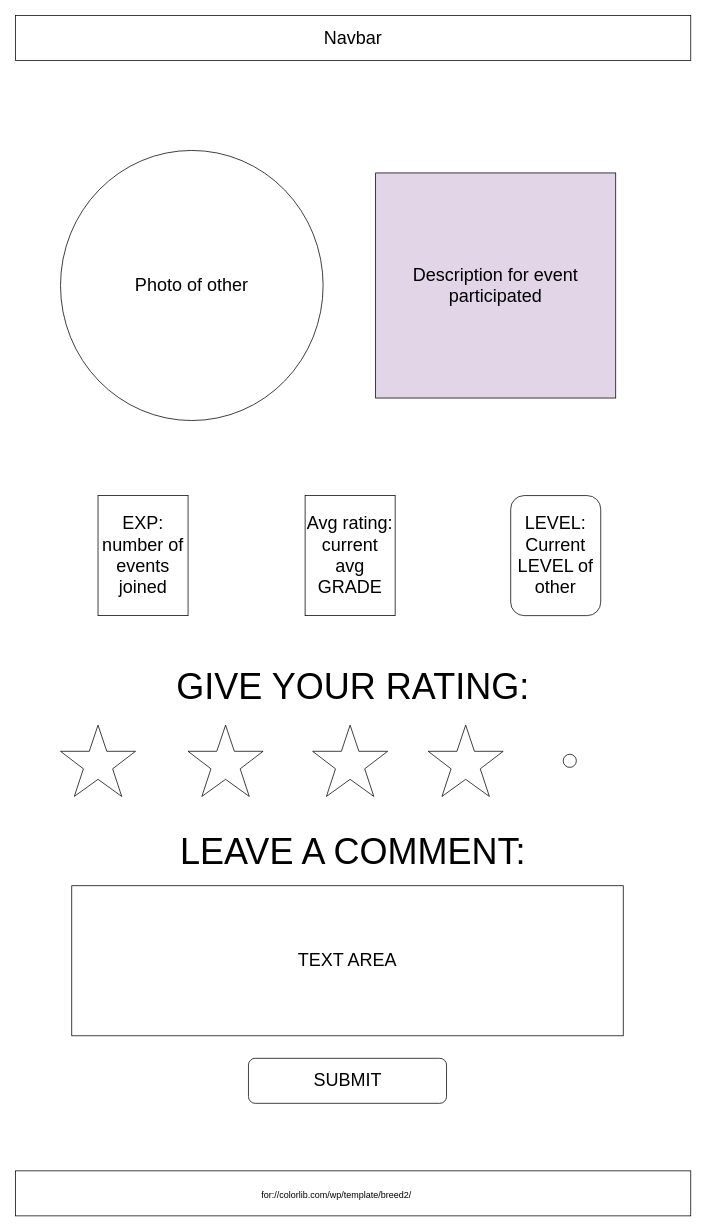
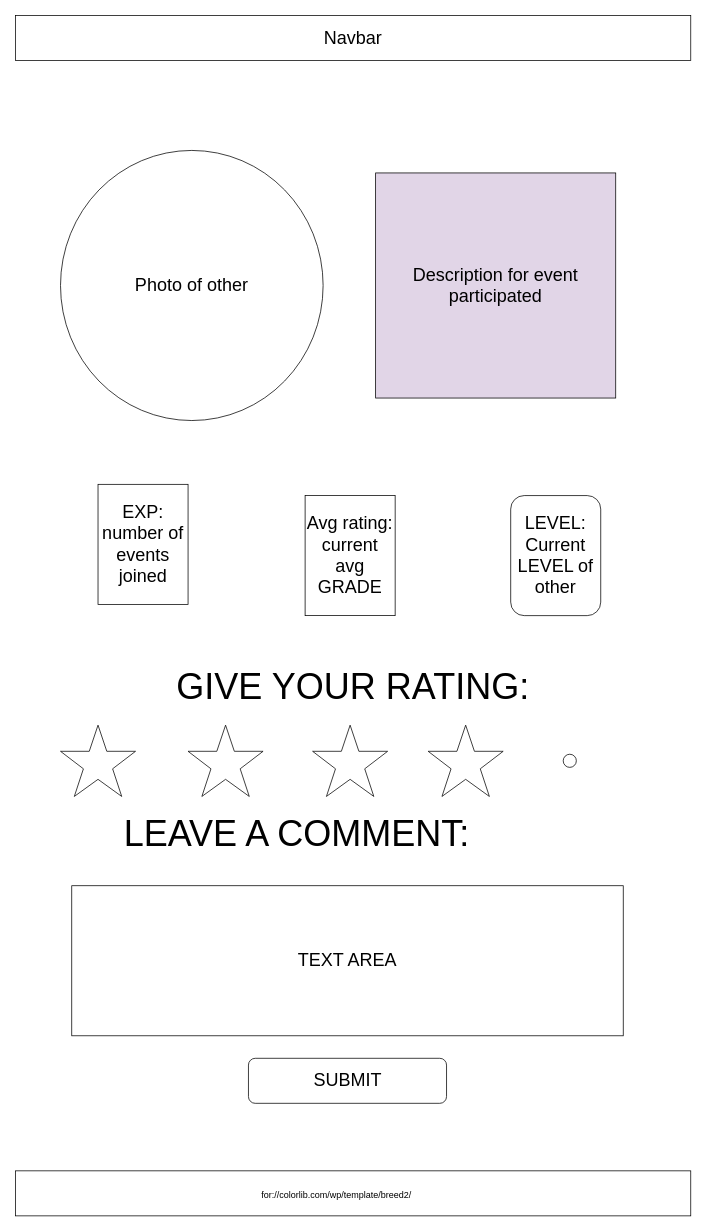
node "EXP: number of events joined": moved (143, 555) -> (143, 544)
node "LEAVE A COMMENT:": moved (353, 852) -> (297, 833)
